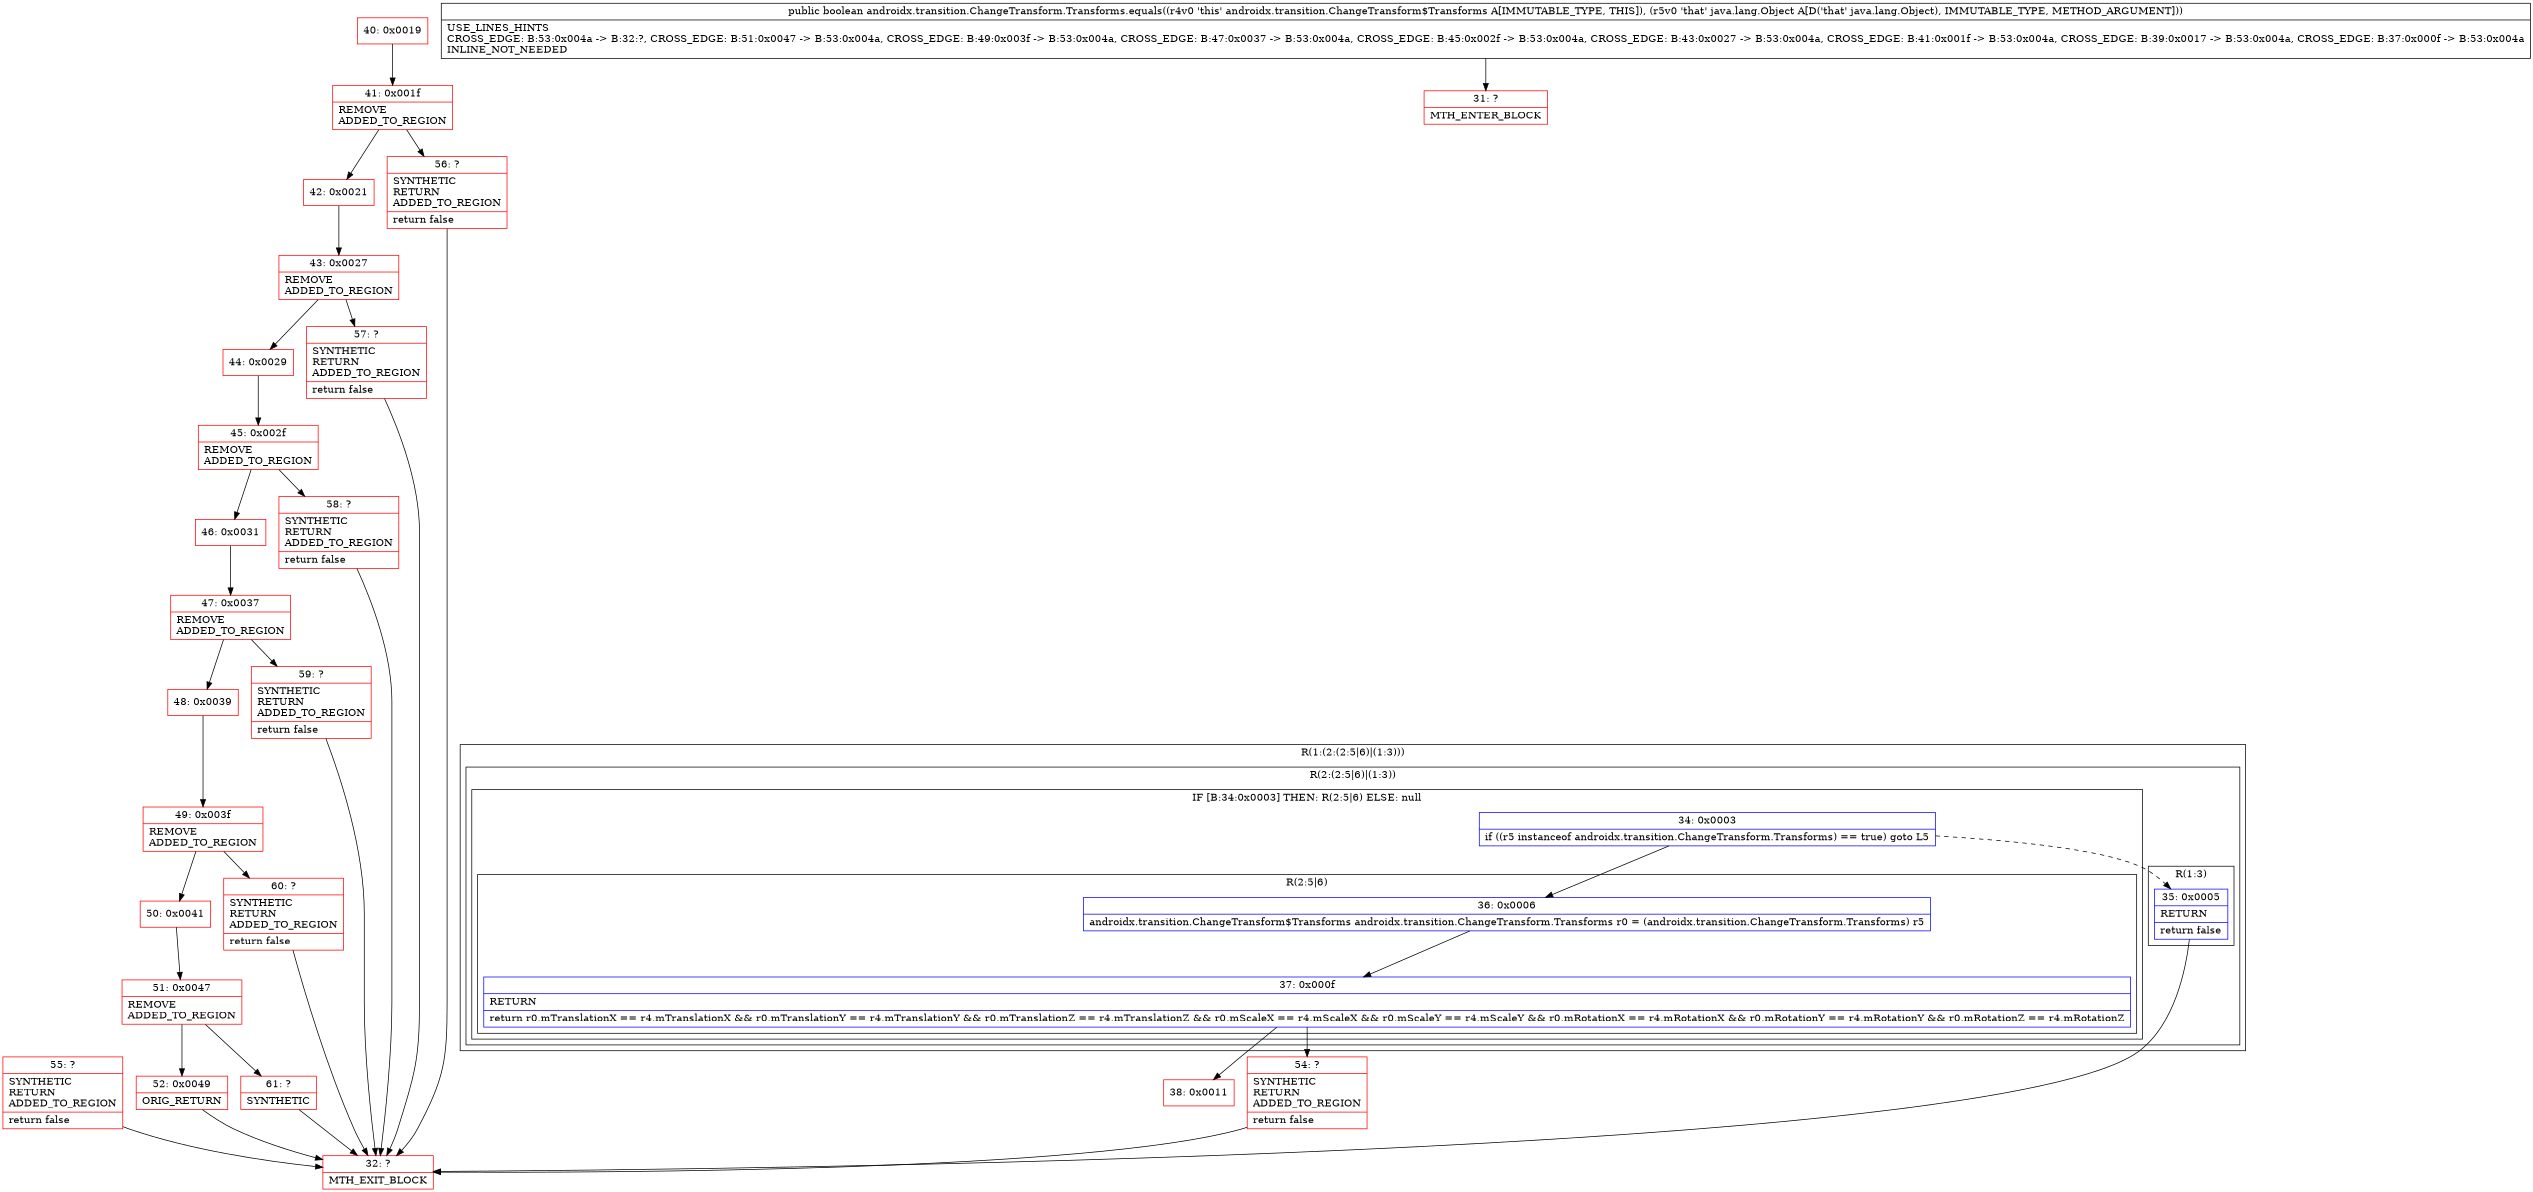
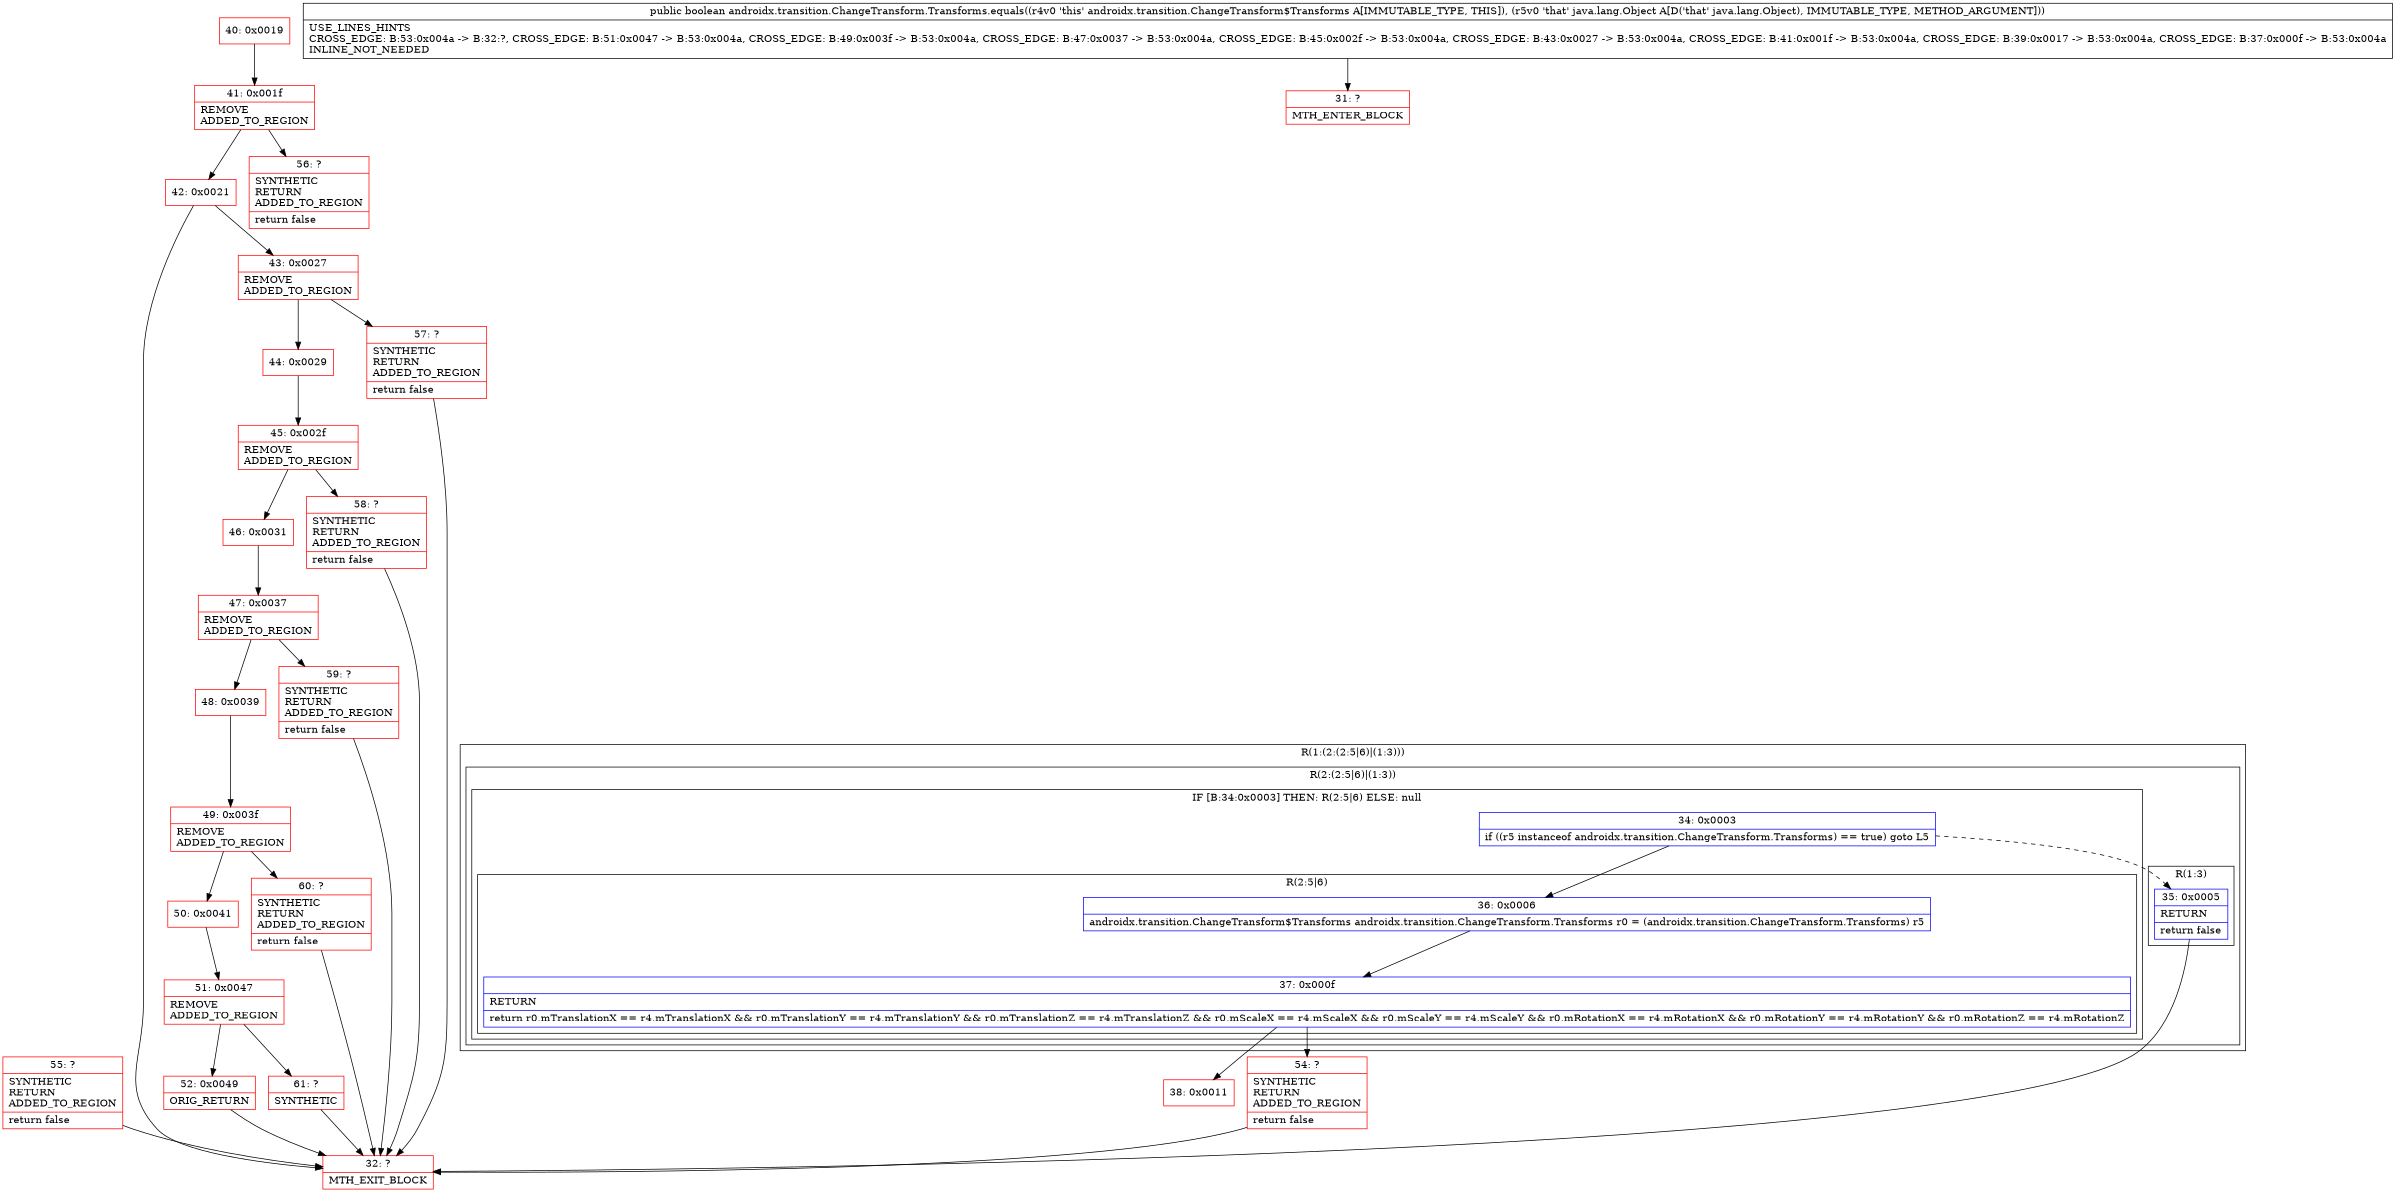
edge "56: ?" -> "32: ?": now "42: 0x0021" -> "32: ?"
